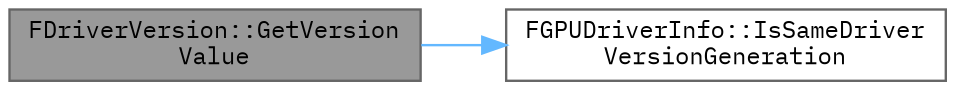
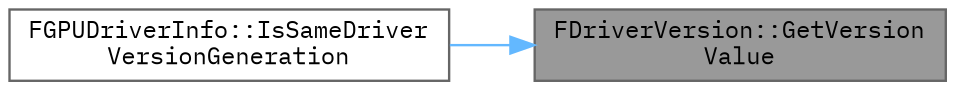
edge "FDriverVersion::GetVersion Value" -> "FGPUDriverInfo::IsSameDriver VersionGeneration": reversed
